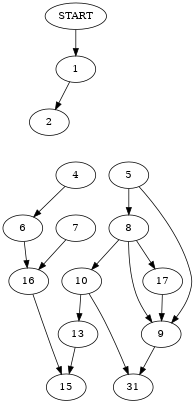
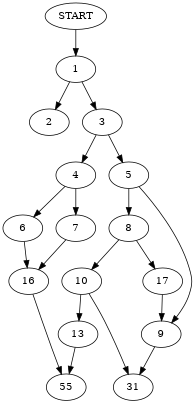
node "3": added
edge "4" -> "7": added
edge "8" -> "9": removed
node "15": label "15" -> "55"
